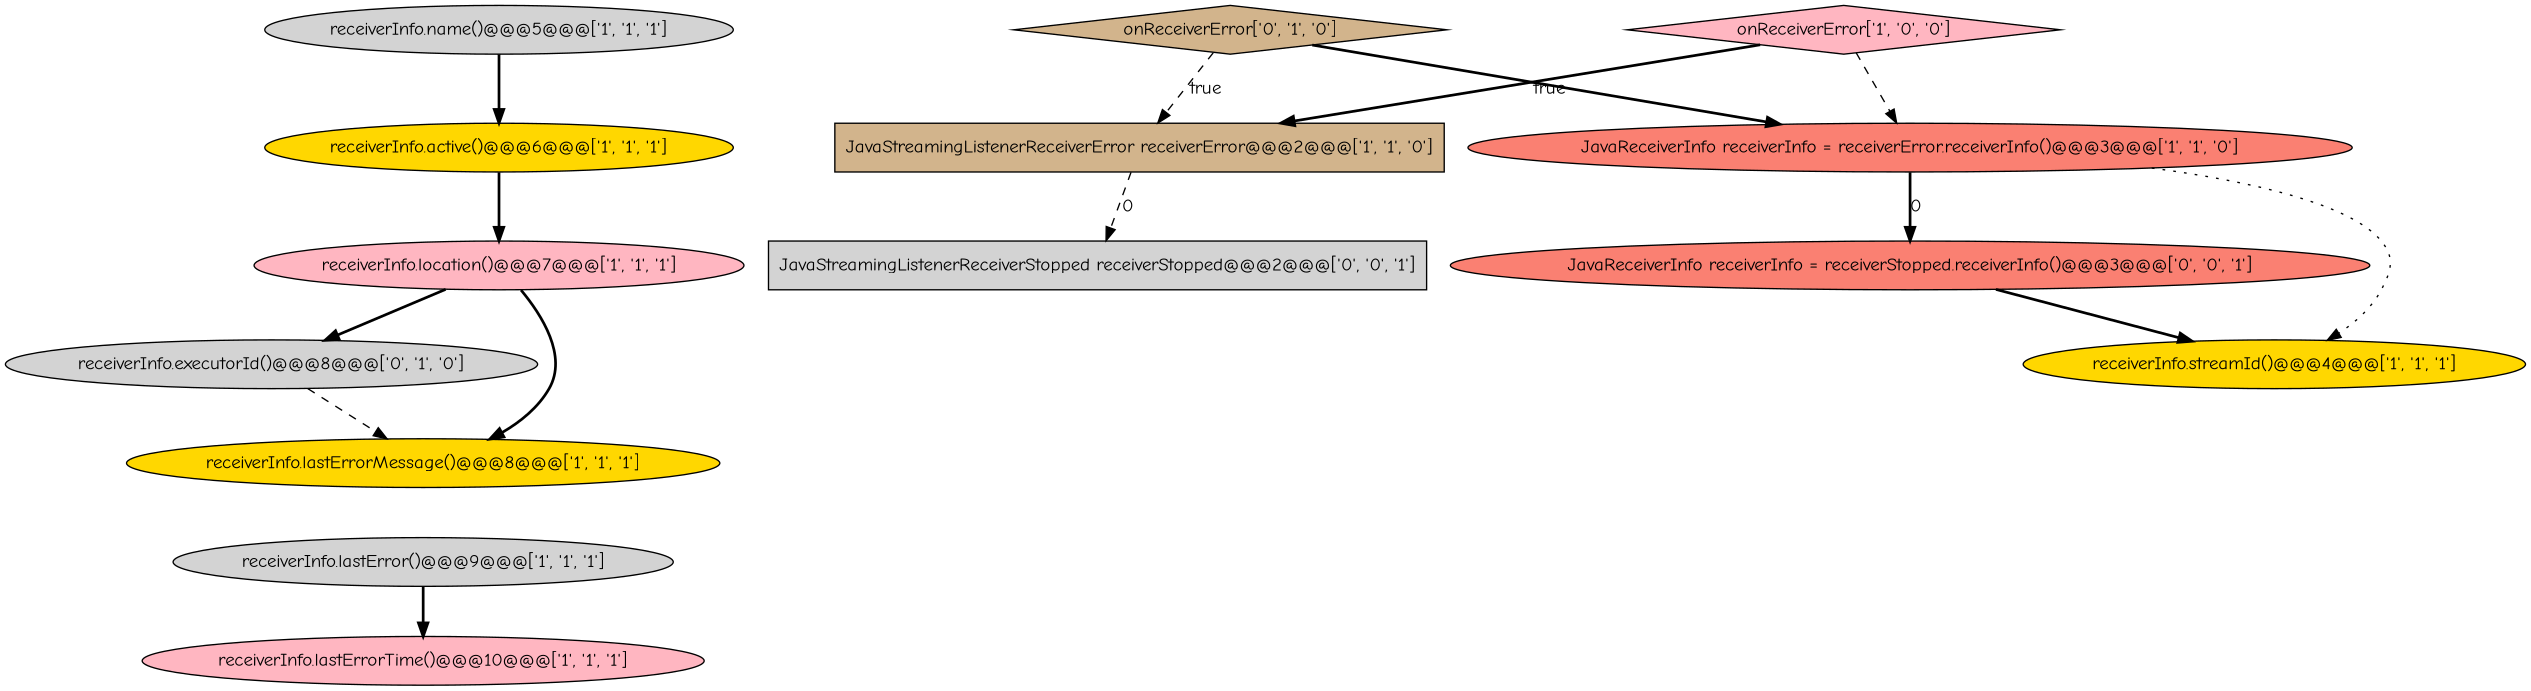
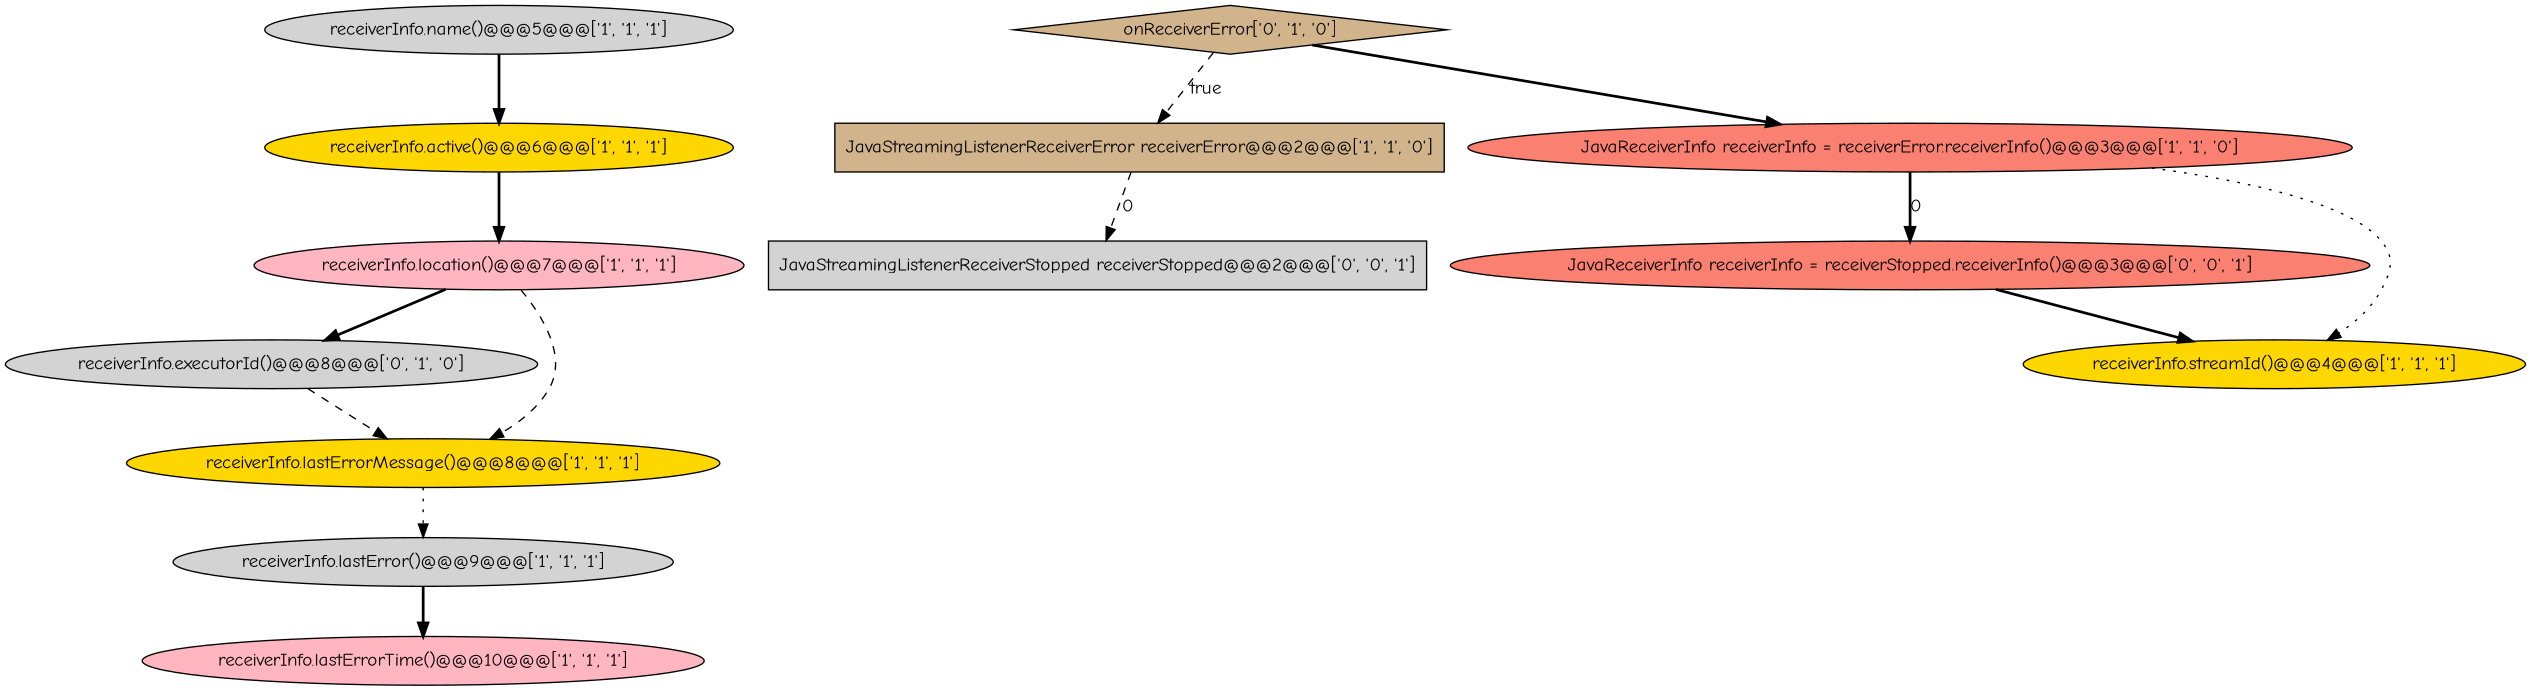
node "onReceiverError['1', '0', '0']": removed
edge "receiverInfo.location()@@@7@@@['1', '1', '1']" -> "receiverInfo.lastErrorMessage()@@@8@@@['1', '1', '1']": style bold -> dashed
edge "receiverInfo.lastErrorMessage()@@@8@@@['1', '1', '1']" -> "receiverInfo.lastError()@@@9@@@['1', '1', '1']": added
